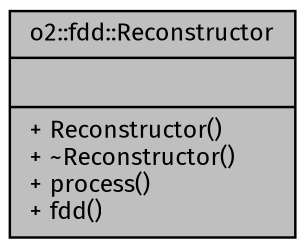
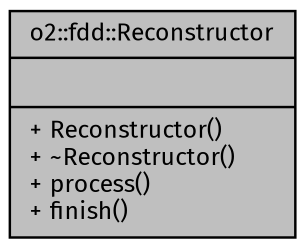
node "o2::fdd::Reconstructor": text "+ fdd()" -> "+ finish()"
